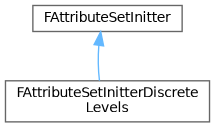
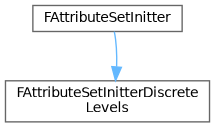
edge "FAttributeSetInitterDiscrete Levels" -> "FAttributeSetInitter": reversed
